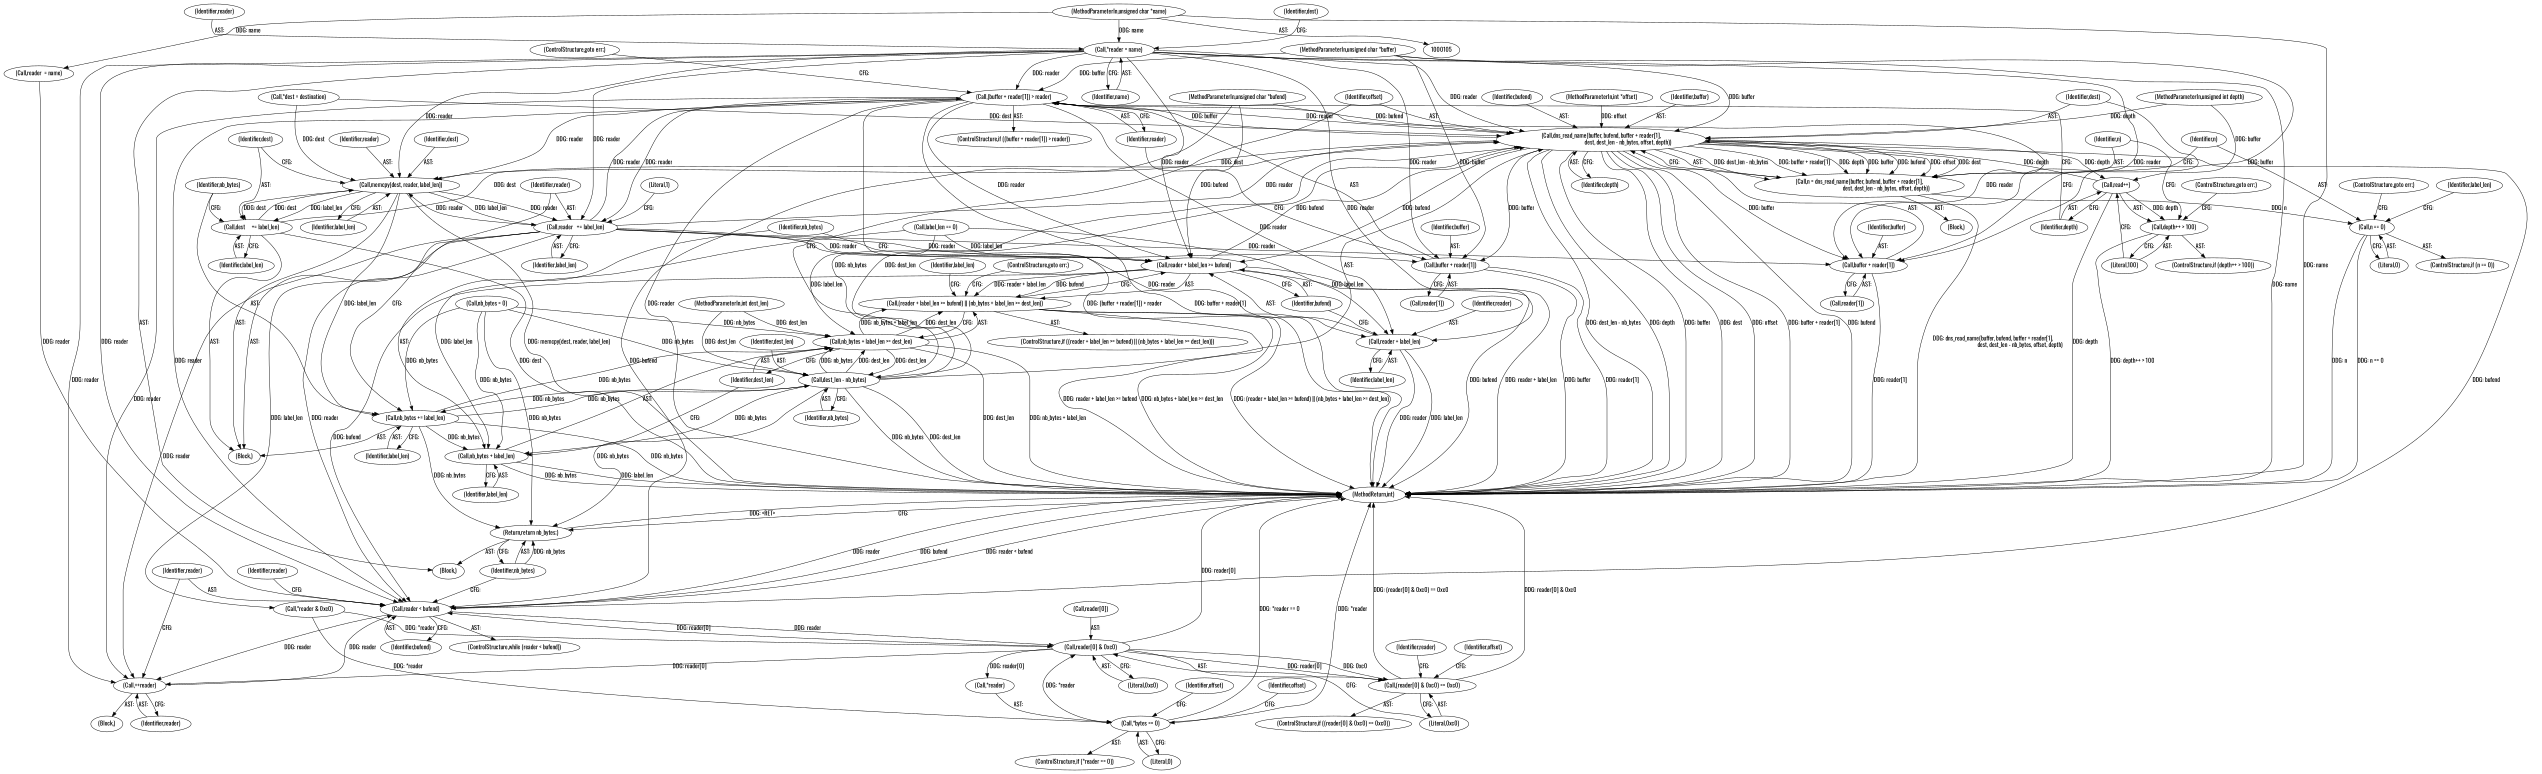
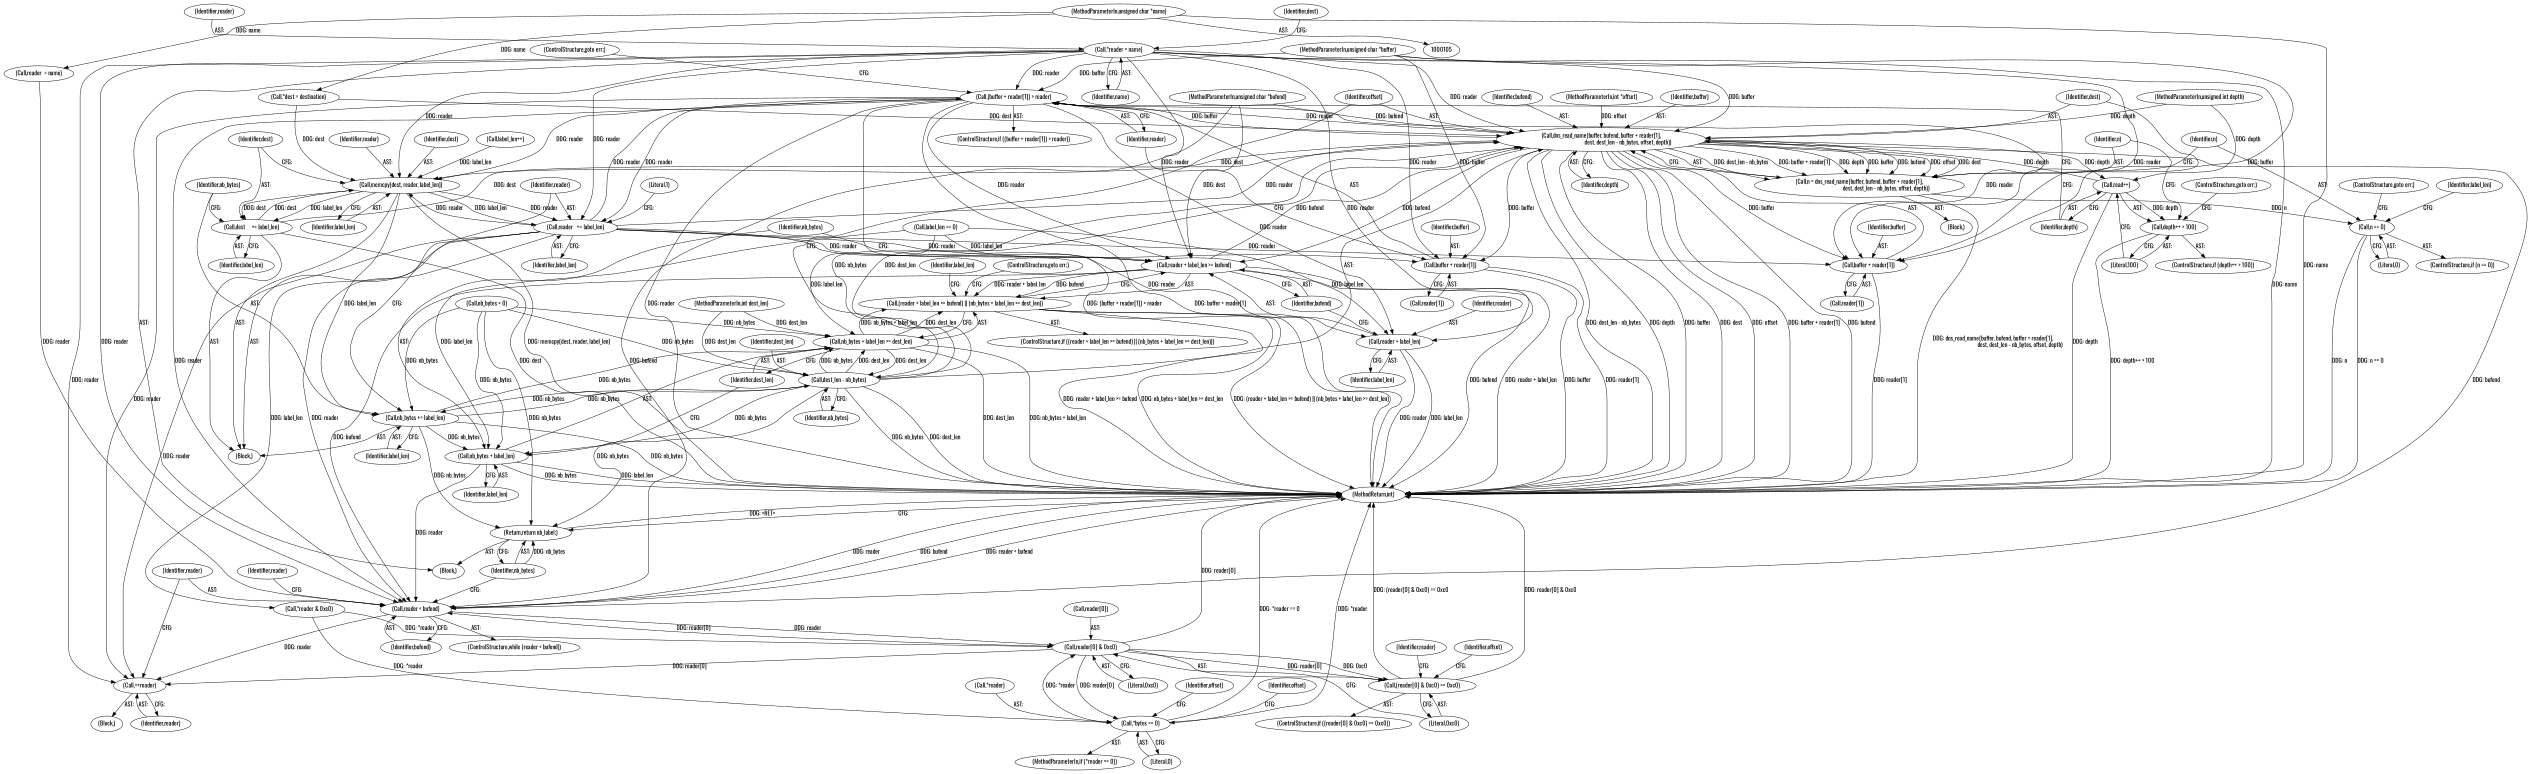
edge "(MethodParameterIn,unsigned char *name)" -> "(Call,*reader = name)": now "(MethodParameterIn,unsigned char *name)" -> "(Call,*dest = destination)"
node "(Call,label_len++)": added
edge "(MethodParameterIn,unsigned int depth)" -> "(Call,read++)": label "DDG: buffer" -> "DDG: depth"
edge "(MethodParameterIn,unsigned char *bufend)" -> "(Call,reader + label_len >= bufend)": label "DDG: bufend" -> "DDG: dest"
node "(Return,return nb_bytes;)": label "(Return,return nb_bytes;)" -> "(Return,return nb_label;)"
edge "(Call,reader[0] & 0xc0)" -> "(Call,*reader)": now "(Call,reader[0] & 0xc0)" -> "(Call,*bytes == 0)"
edge "(Call,++reader)" -> "(Call,reader < bufend)": now "(Call,nb_bytes + label_len)" -> "(Call,reader < bufend)"
node "(ControlStructure,if (*reader == 0))": label "(ControlStructure,if (*reader == 0))" -> "(MethodParameterIn,if (*reader == 0))"
